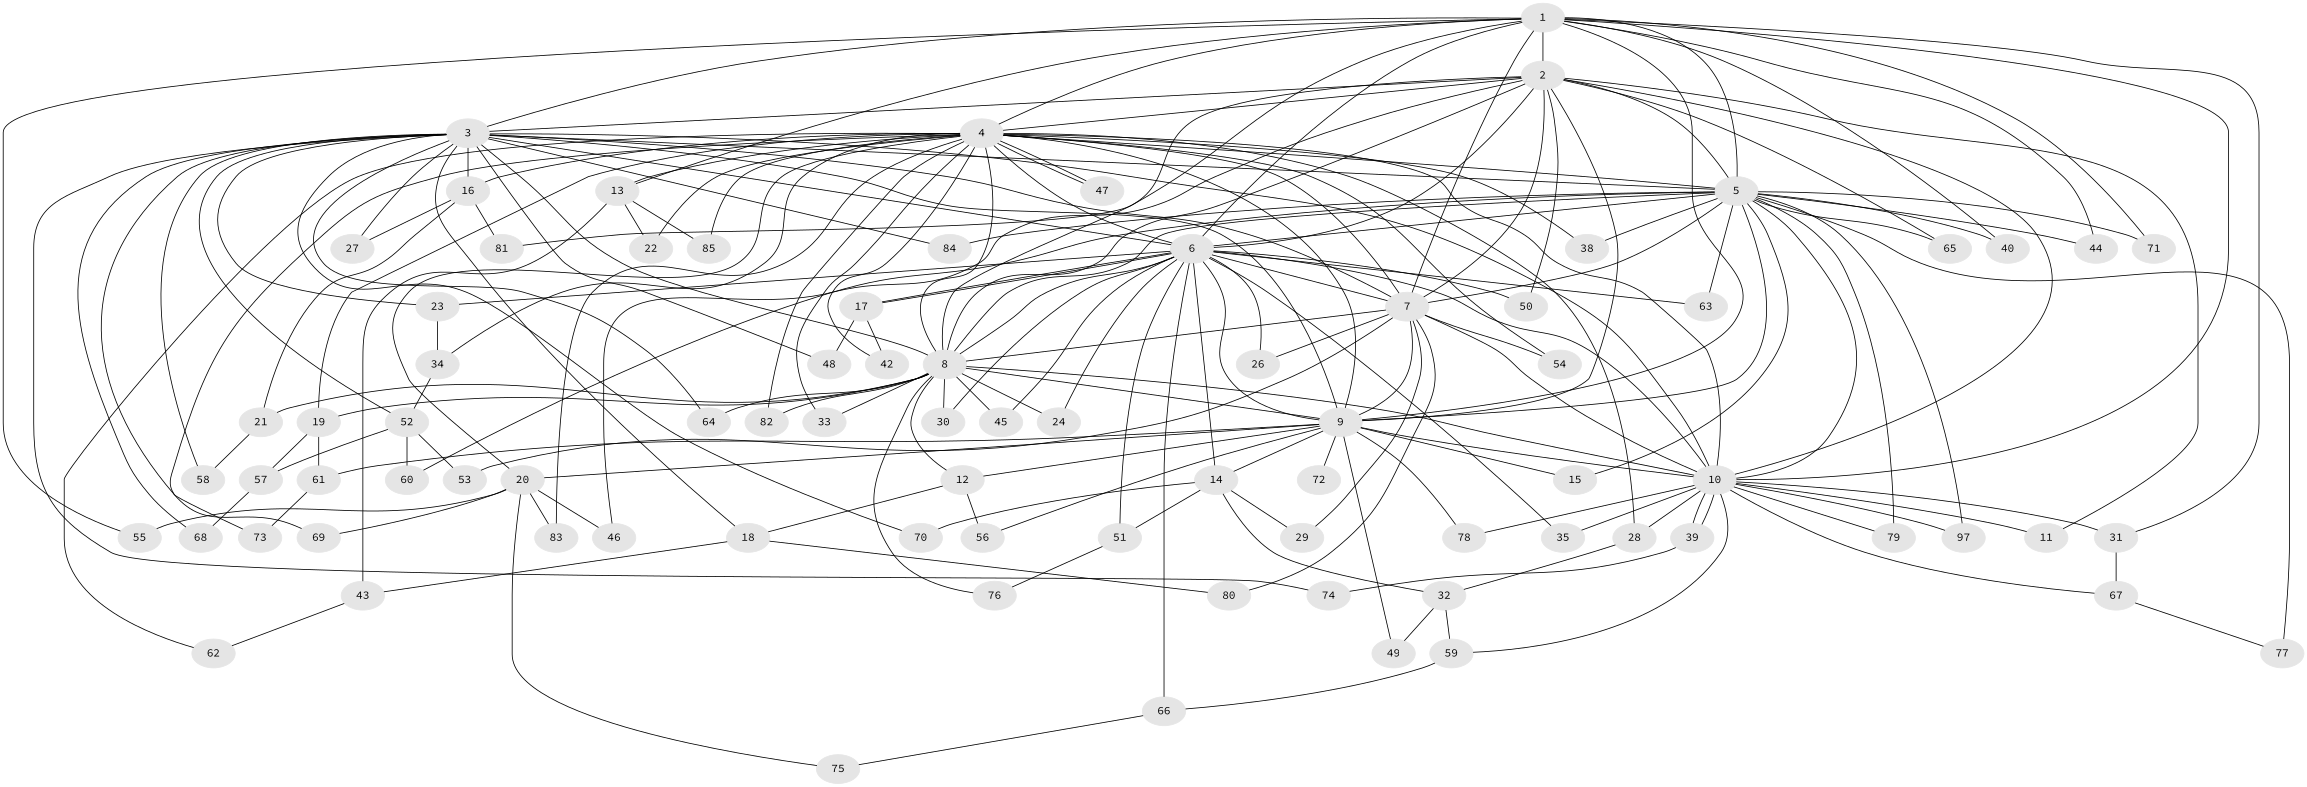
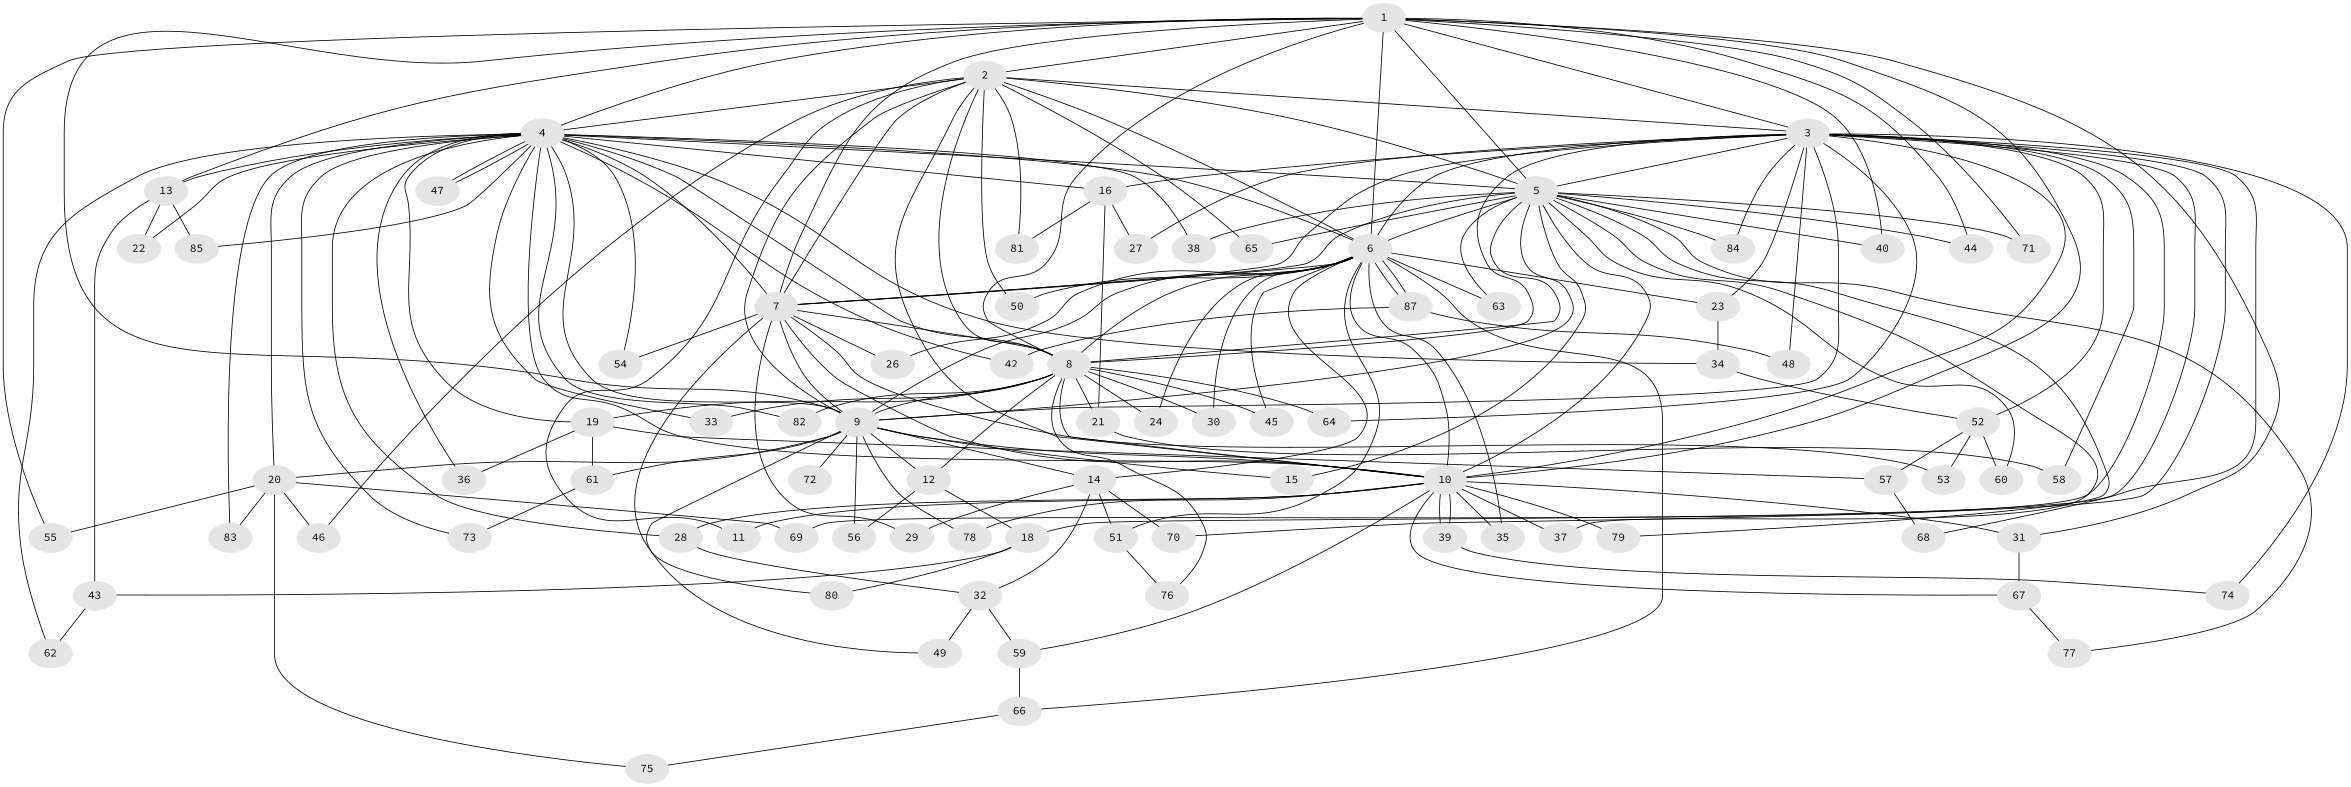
node "17": label "17" -> "87"
node "36": added
node "97": label "97" -> "37"
